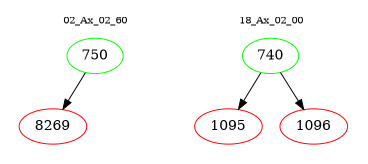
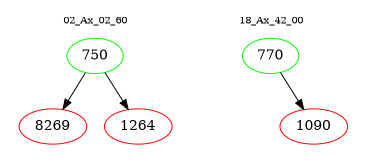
cluster "18_Ax_02_00": label "18_Ax_02_00" -> "18_Ax_42_00"
node "740": label "740" -> "770"
node "1264": added
node "1095": removed
node "1096": label "1096" -> "1090"
